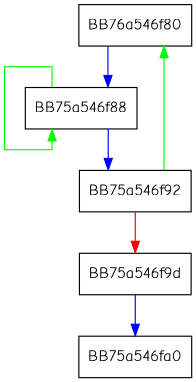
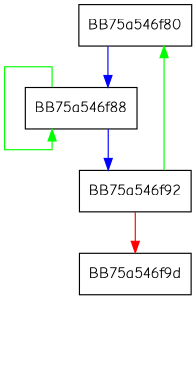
node "BB76a546f80": label "BB76a546f80" -> "BB75a546f80"
node "BB75a546fa0": removed
